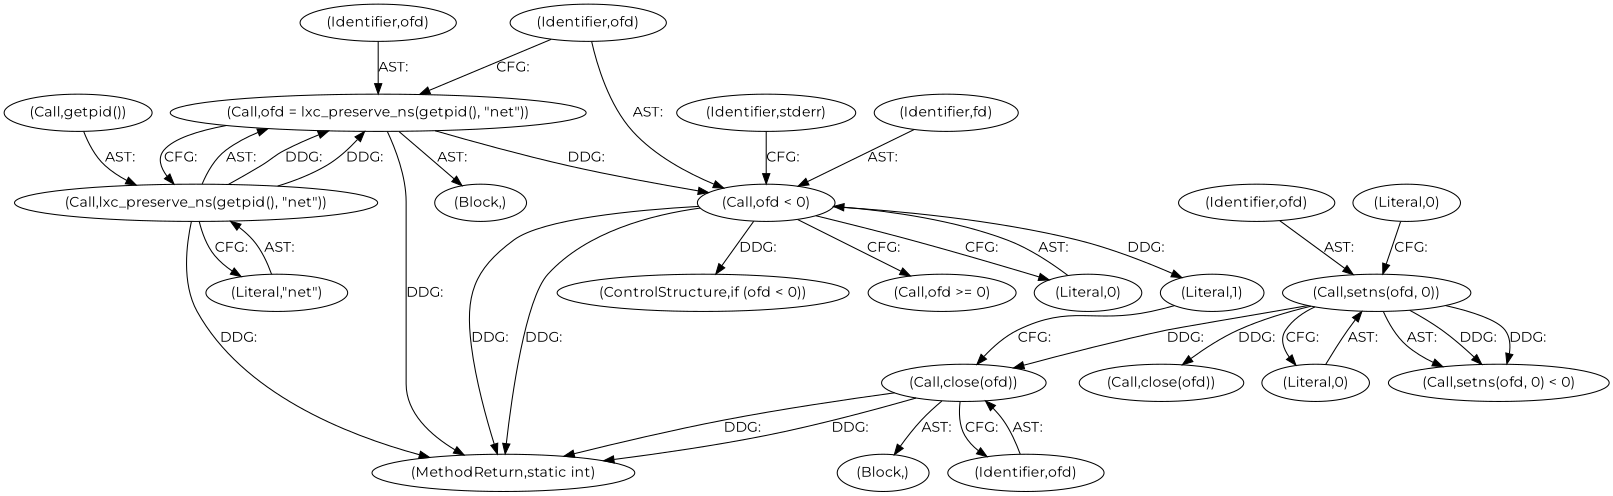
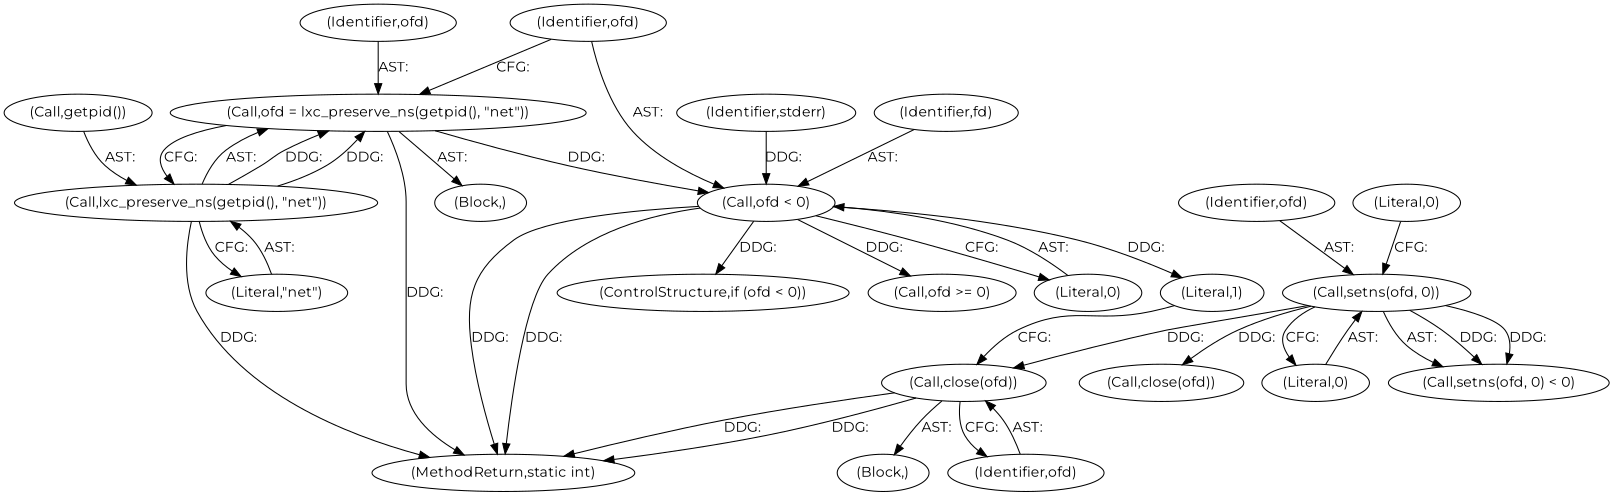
edge "(Identifier,stderr)" -> "(Call,ofd < 0)": label "CFG: " -> "DDG: "
edge "(Call,ofd < 0)" -> "(Call,ofd >= 0)": label "CFG: " -> "DDG: "
